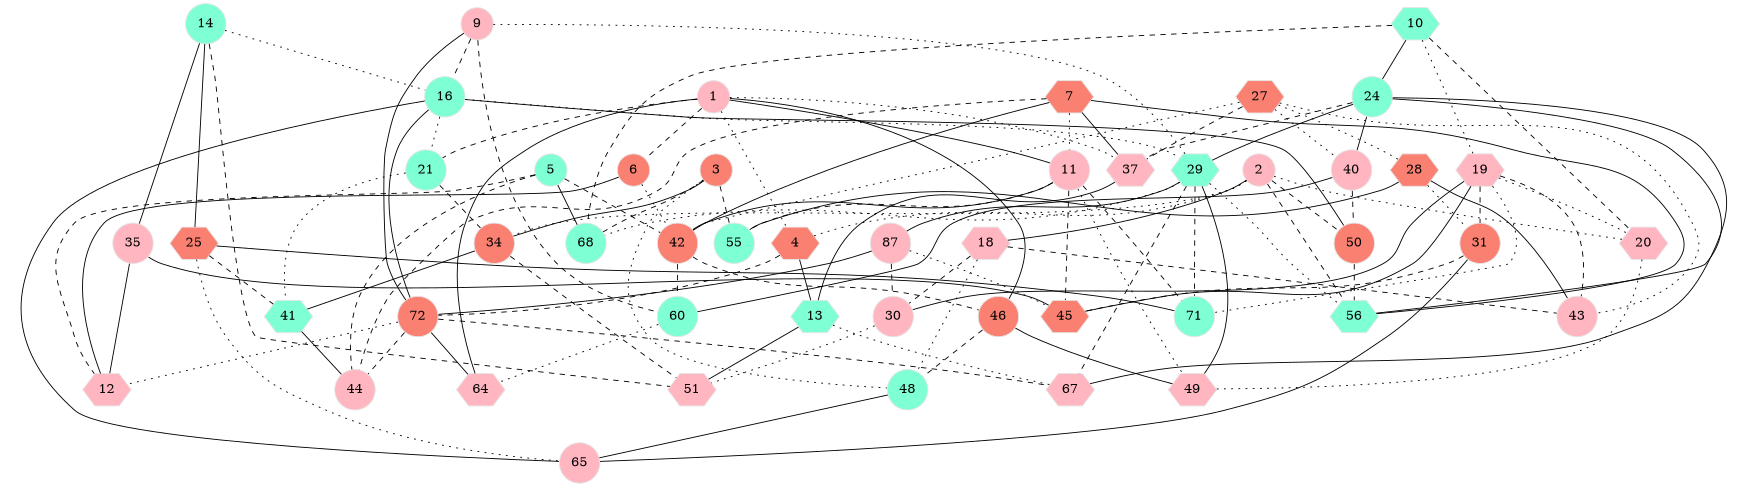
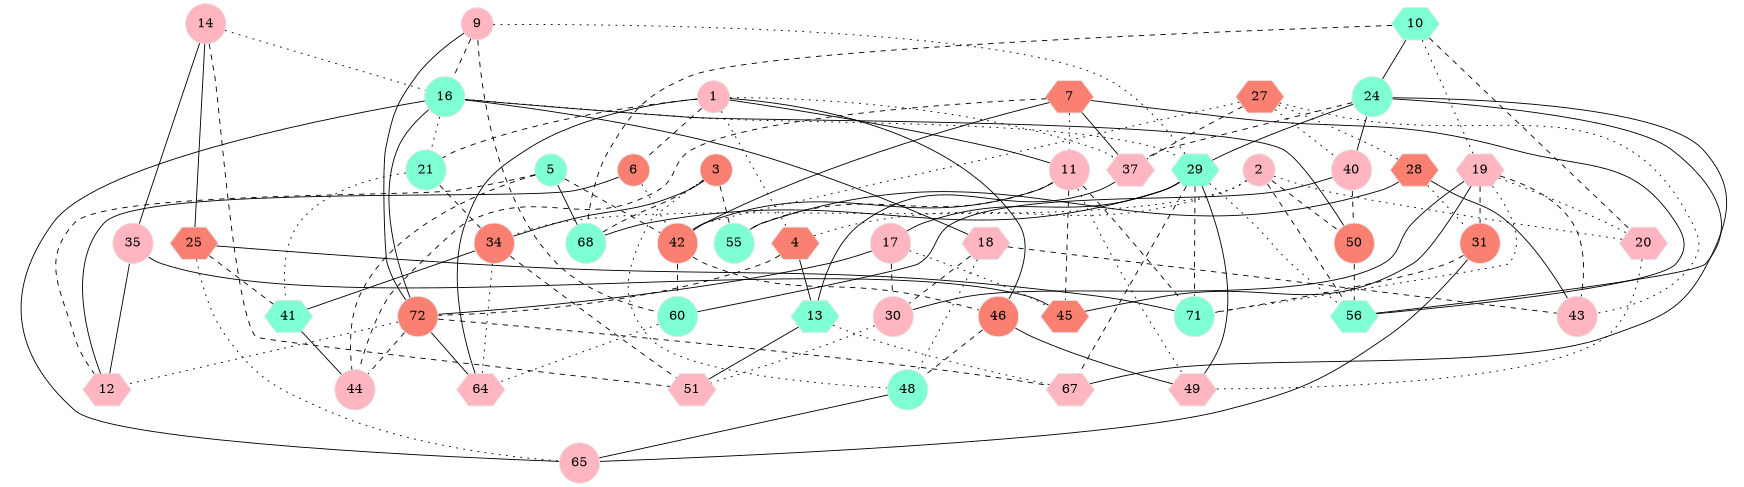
node "14": fillcolor aquamarine -> lightpink
edge "29" -- "68": style dotted -> solid
edge "2" -- "18": now "16" -- "18"
node "87": label "87" -> "17"
edge "31" -- "45": now "31" -- "71"
edge "34" -- "64": added
